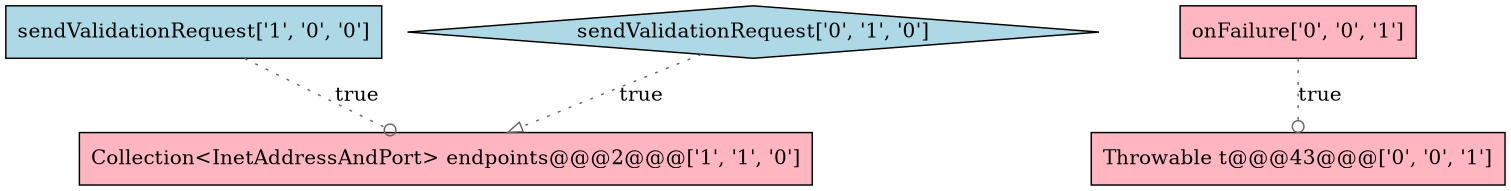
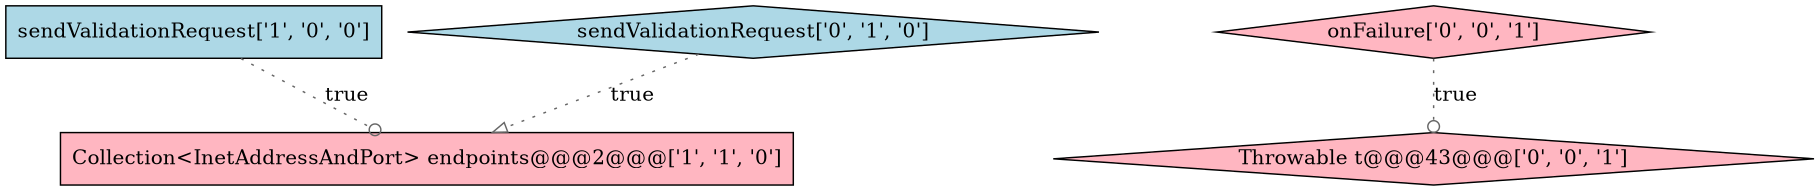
node "onFailure['0', '0', '1']": shape box -> diamond
node "Throwable t@@@43@@@['0', '0', '1']": shape box -> diamond
